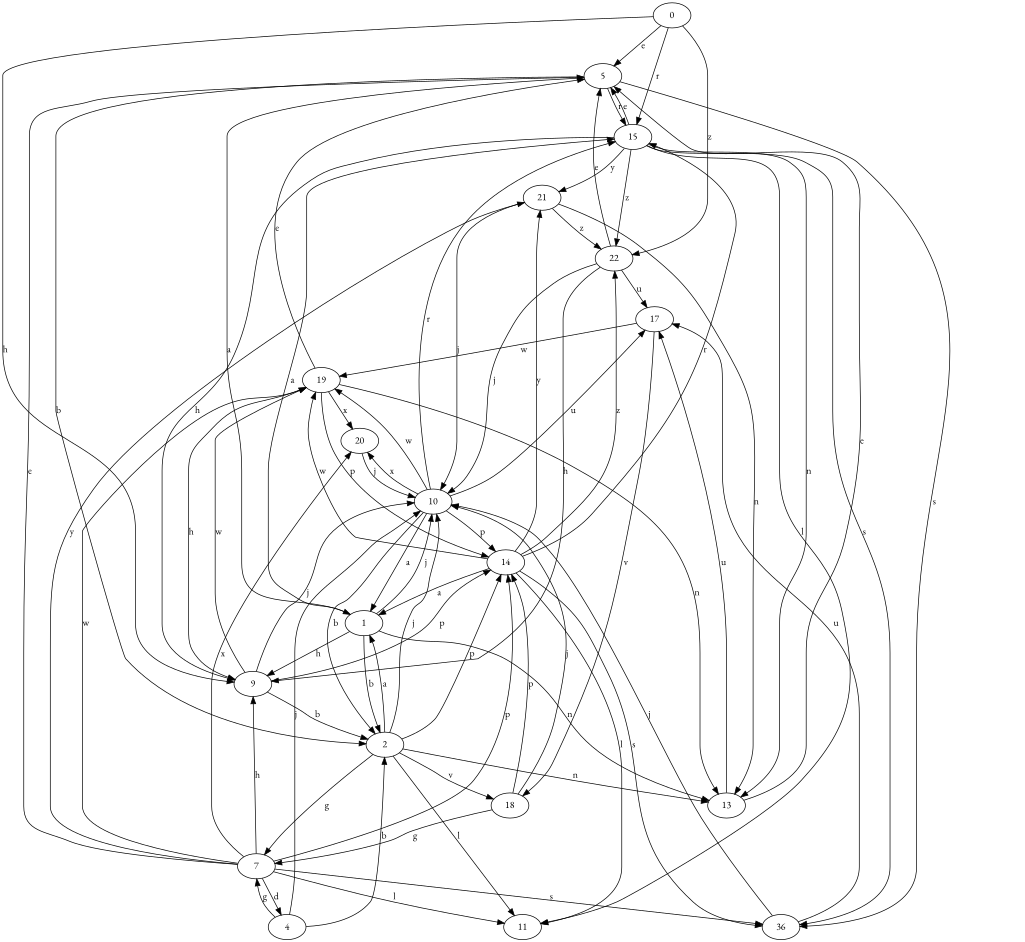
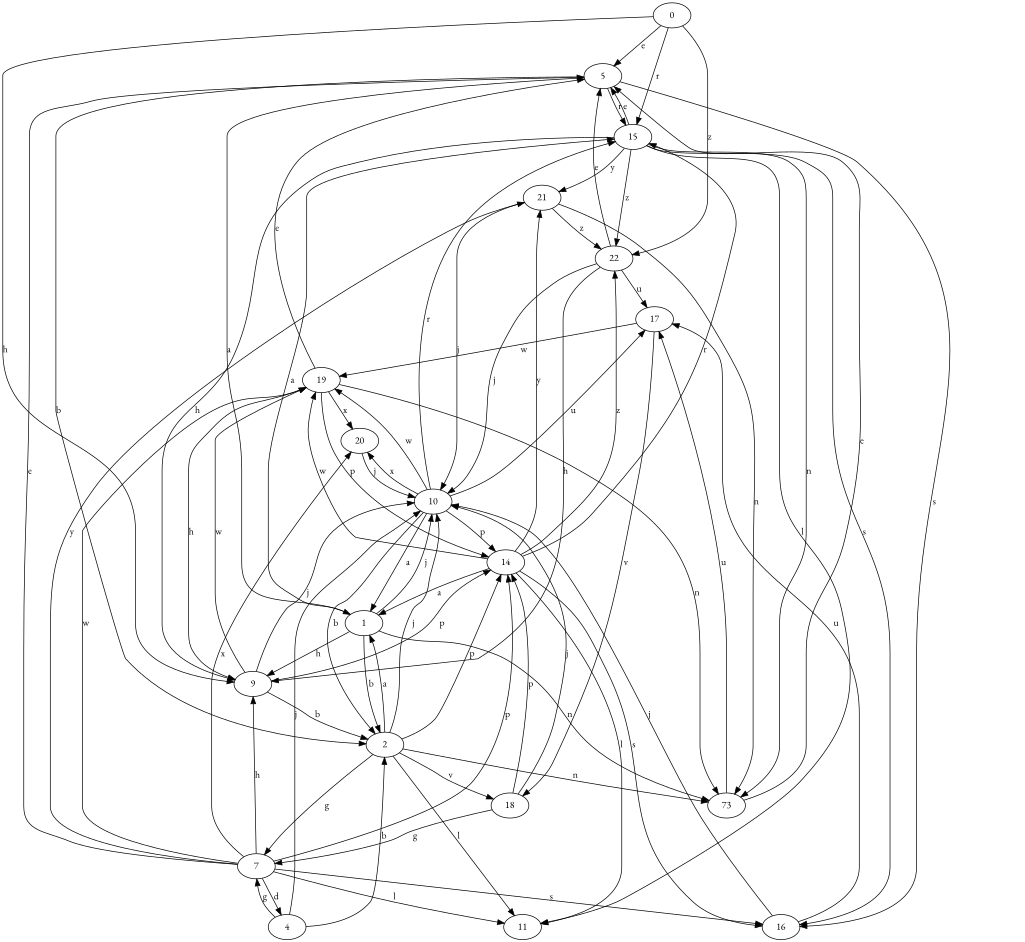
node "13": label "13" -> "73"
node "36": label "36" -> "16"
